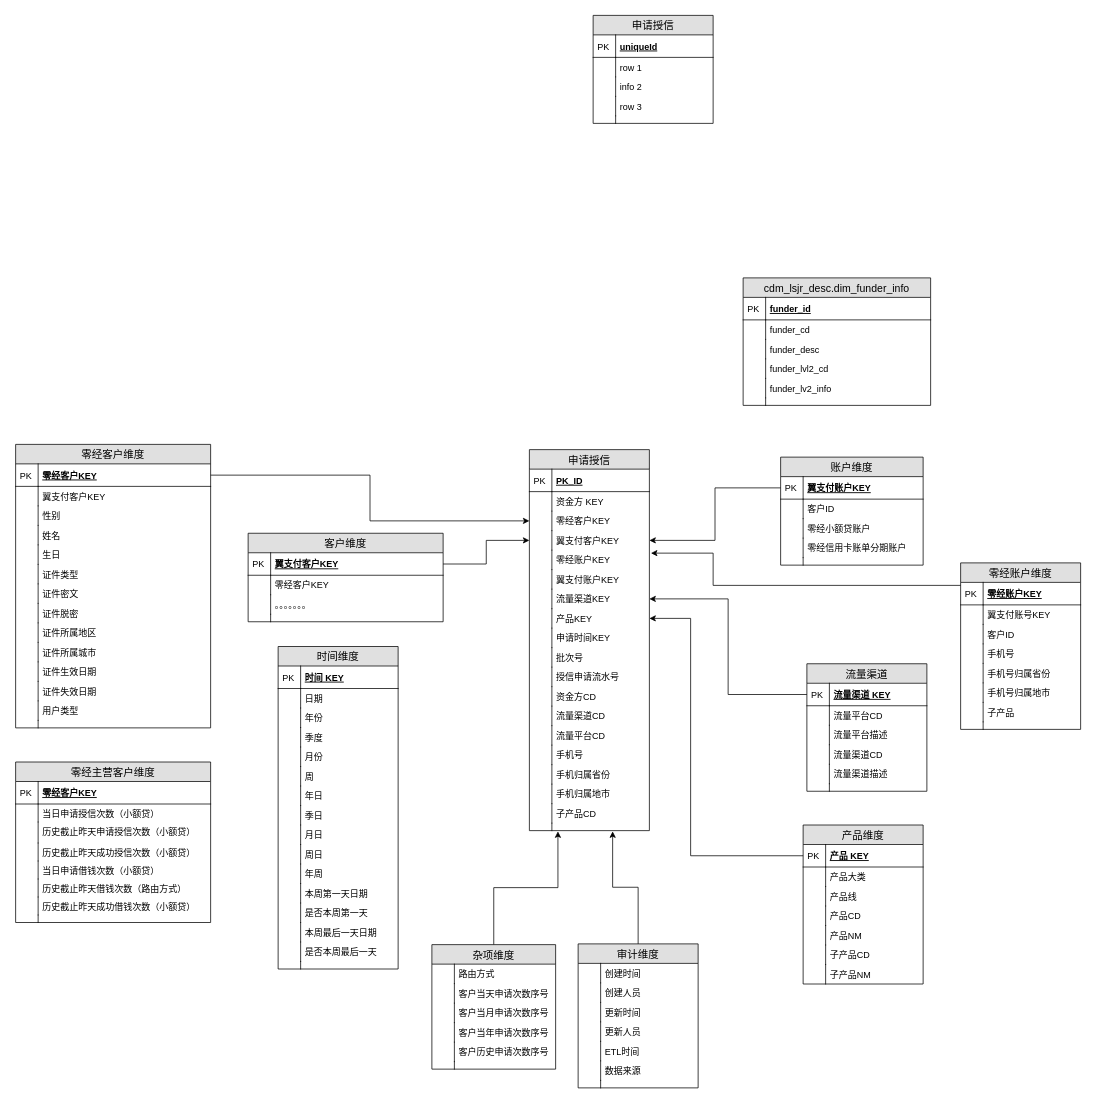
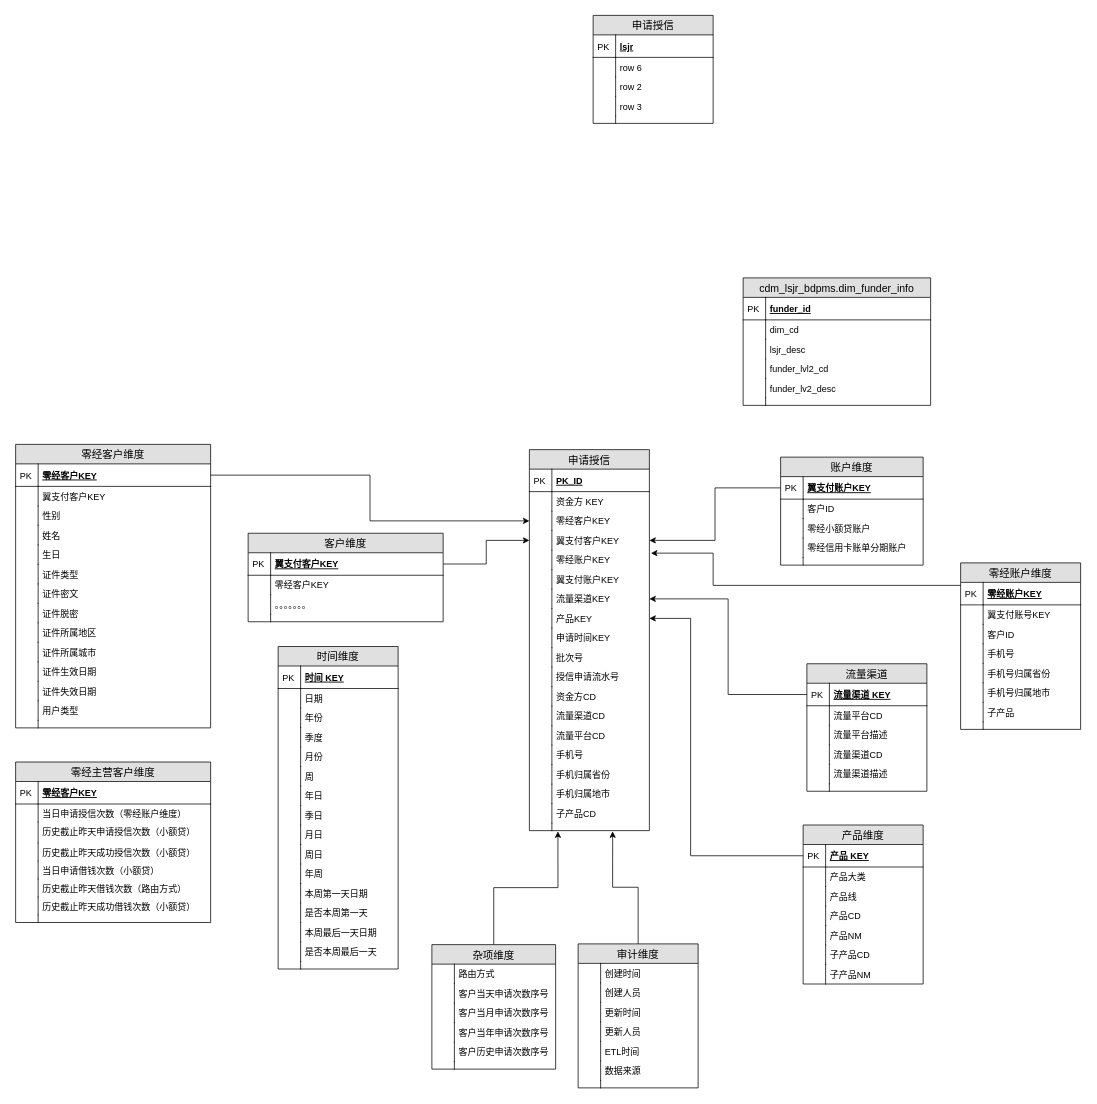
node "uniqueId": label "uniqueId" -> "lsjr"
node "row 1": label "row 1" -> "row 6"
node "info 2": label "info 2" -> "row 2"
node "cdm_lsjr_desc.dim_funder_info": label "cdm_lsjr_desc.dim_funder_info" -> "cdm_lsjr_bdpms.dim_funder_info"
node "funder_cd": label "funder_cd" -> "dim_cd"
node "funder_desc": label "funder_desc" -> "lsjr_desc"
node "funder_lv2_info": label "funder_lv2_info" -> "funder_lv2_desc"
node "当日申请授信次数（小额贷）": label "当日申请授信次数（小额贷）" -> "当日申请授信次数（零经账户维度）"
